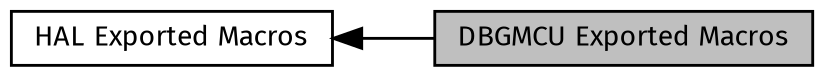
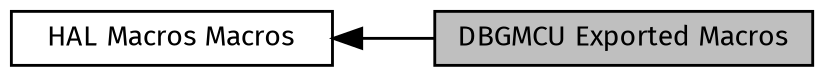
node "HAL Exported Macros": label "HAL Exported Macros" -> "HAL Macros Macros"
